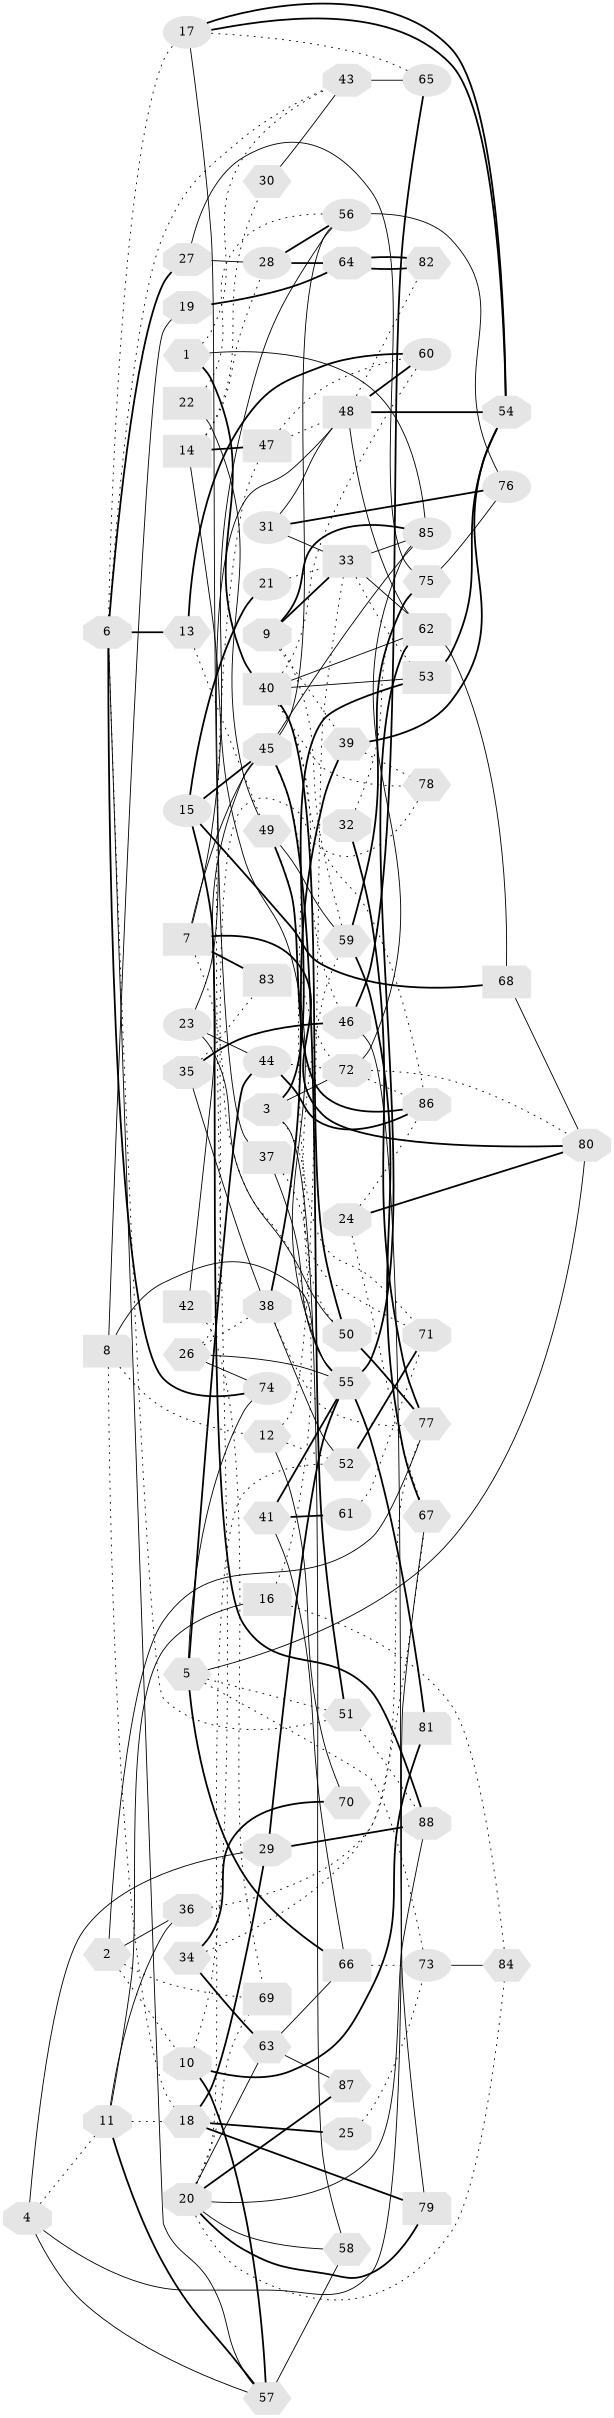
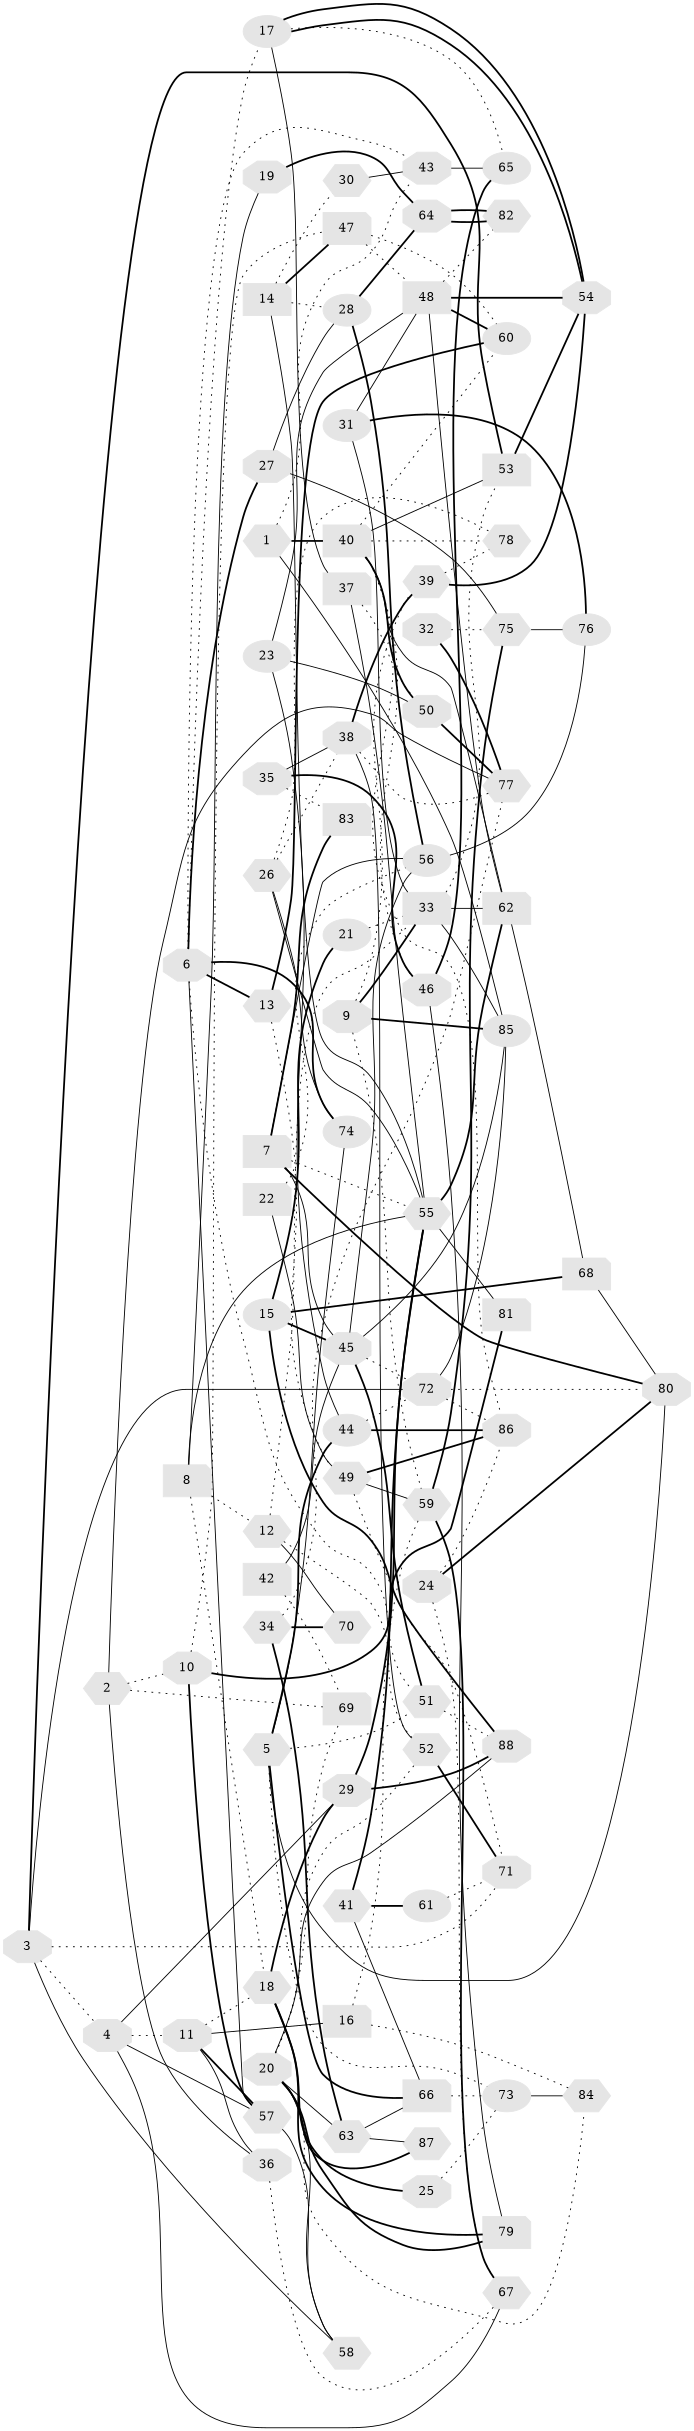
edge "55" -- "81": style bold -> solid
edge "3" -- "4": added
